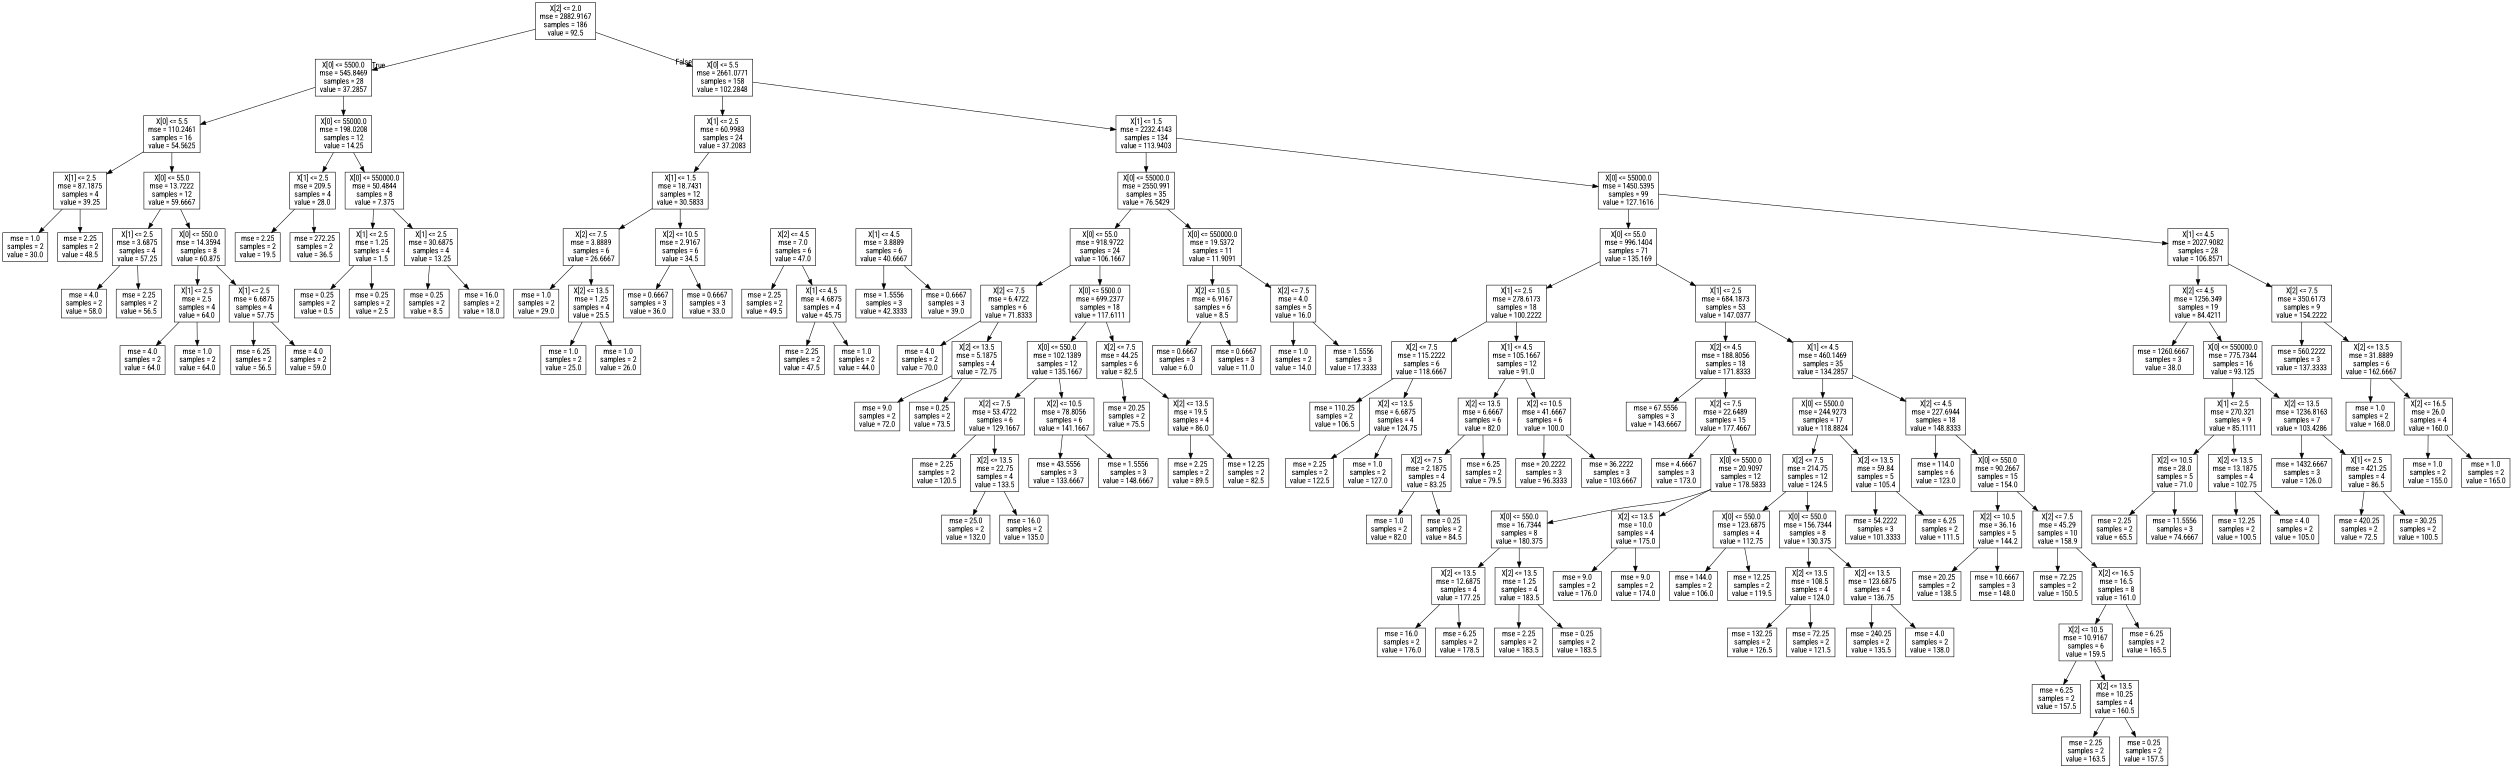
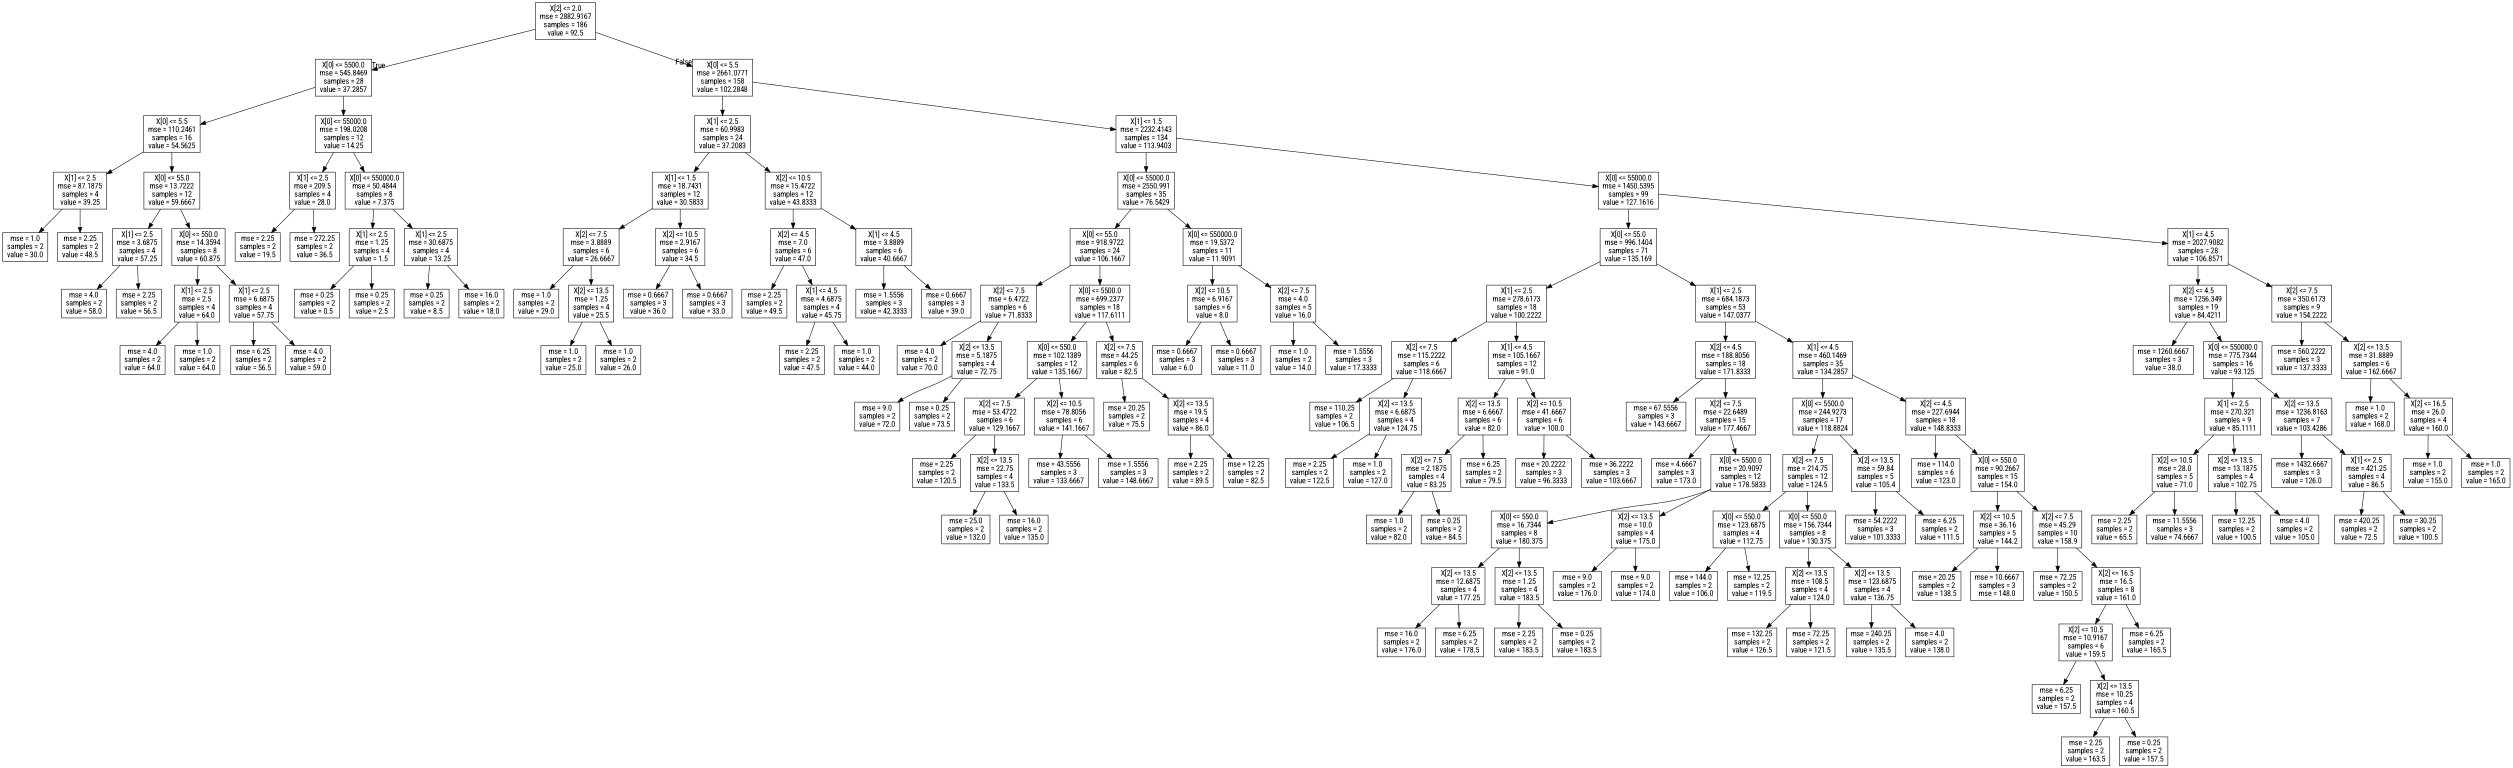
node "X[2] <= 10.5 mse = 15.4722 samples = 12 value = 43.8333": added
node "X[2] <= 10.5 mse = 6.9167 samples = 6 value = 8.5": label "X[2] <= 10.5 mse = 6.9167 samples = 6 value = 8.5" -> "X[2] <= 10.5 mse = 6.9167 samples = 6 value = 8.0"
